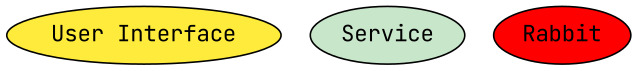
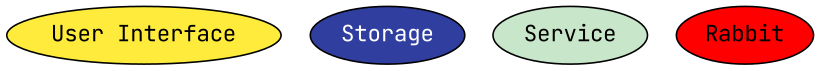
node "Storage": added
